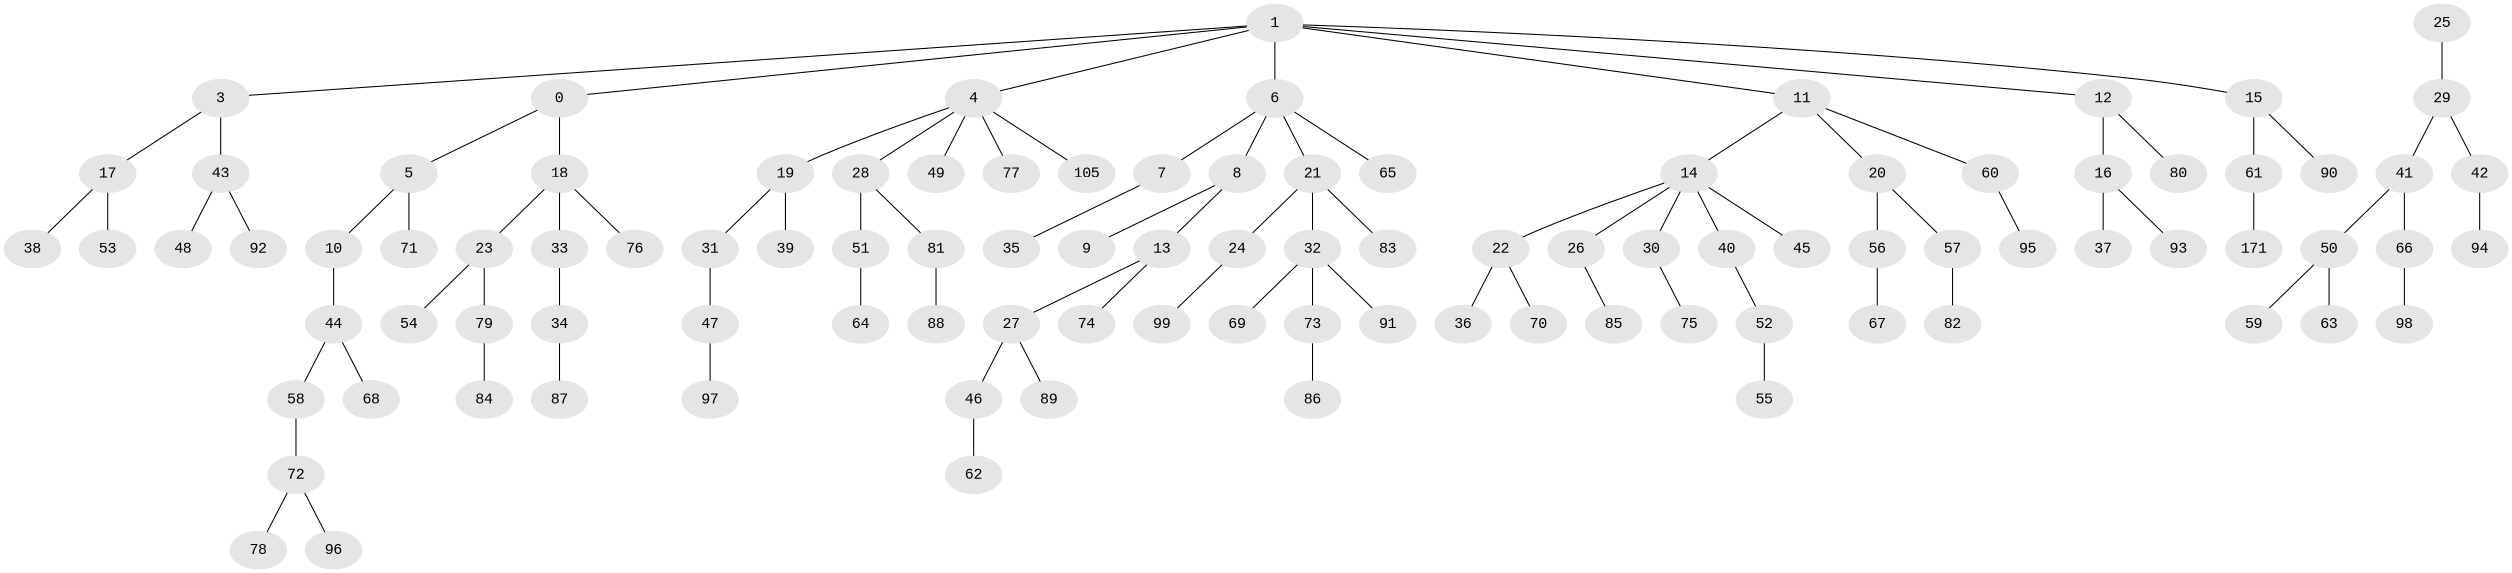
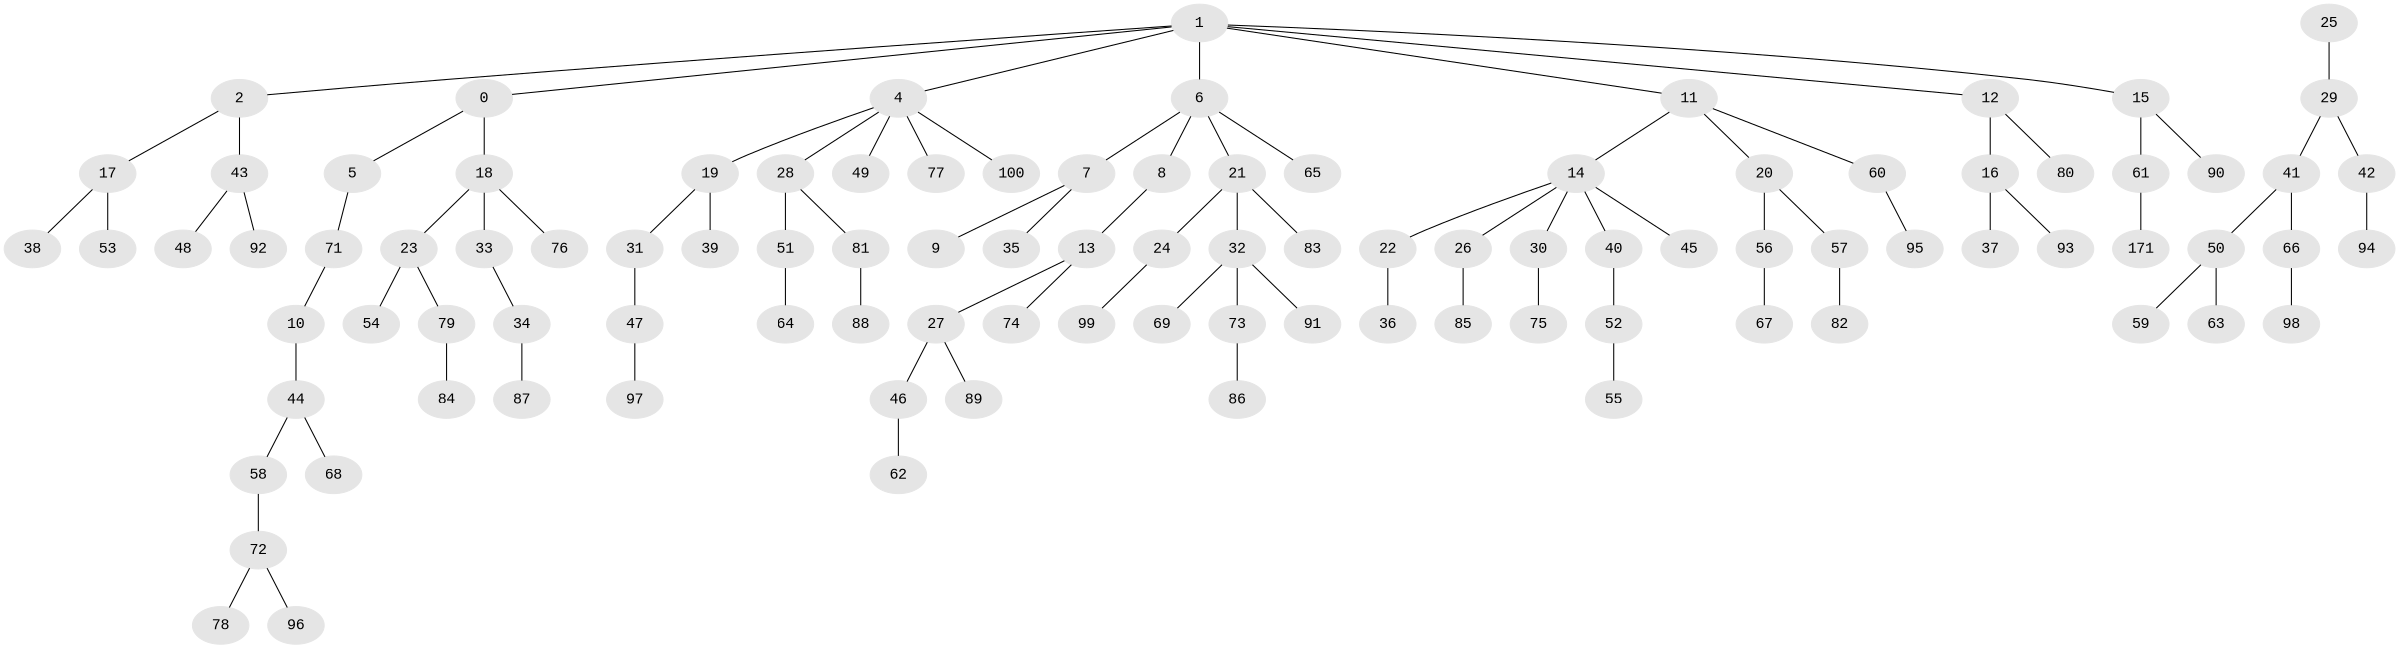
node "3": label "3" -> "2"
node "105": label "105" -> "100"
edge "5" -- "10": now "71" -- "10"
edge "8" -- "9": now "7" -- "9"
node "70": removed
